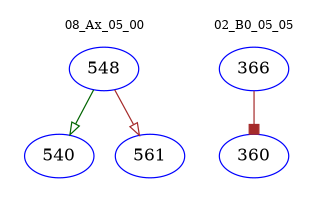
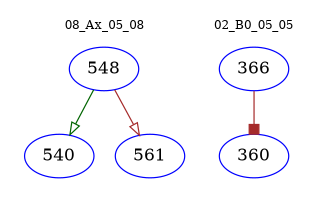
cluster "08_Ax_05_00": label "08_Ax_05_00" -> "08_Ax_05_08"
